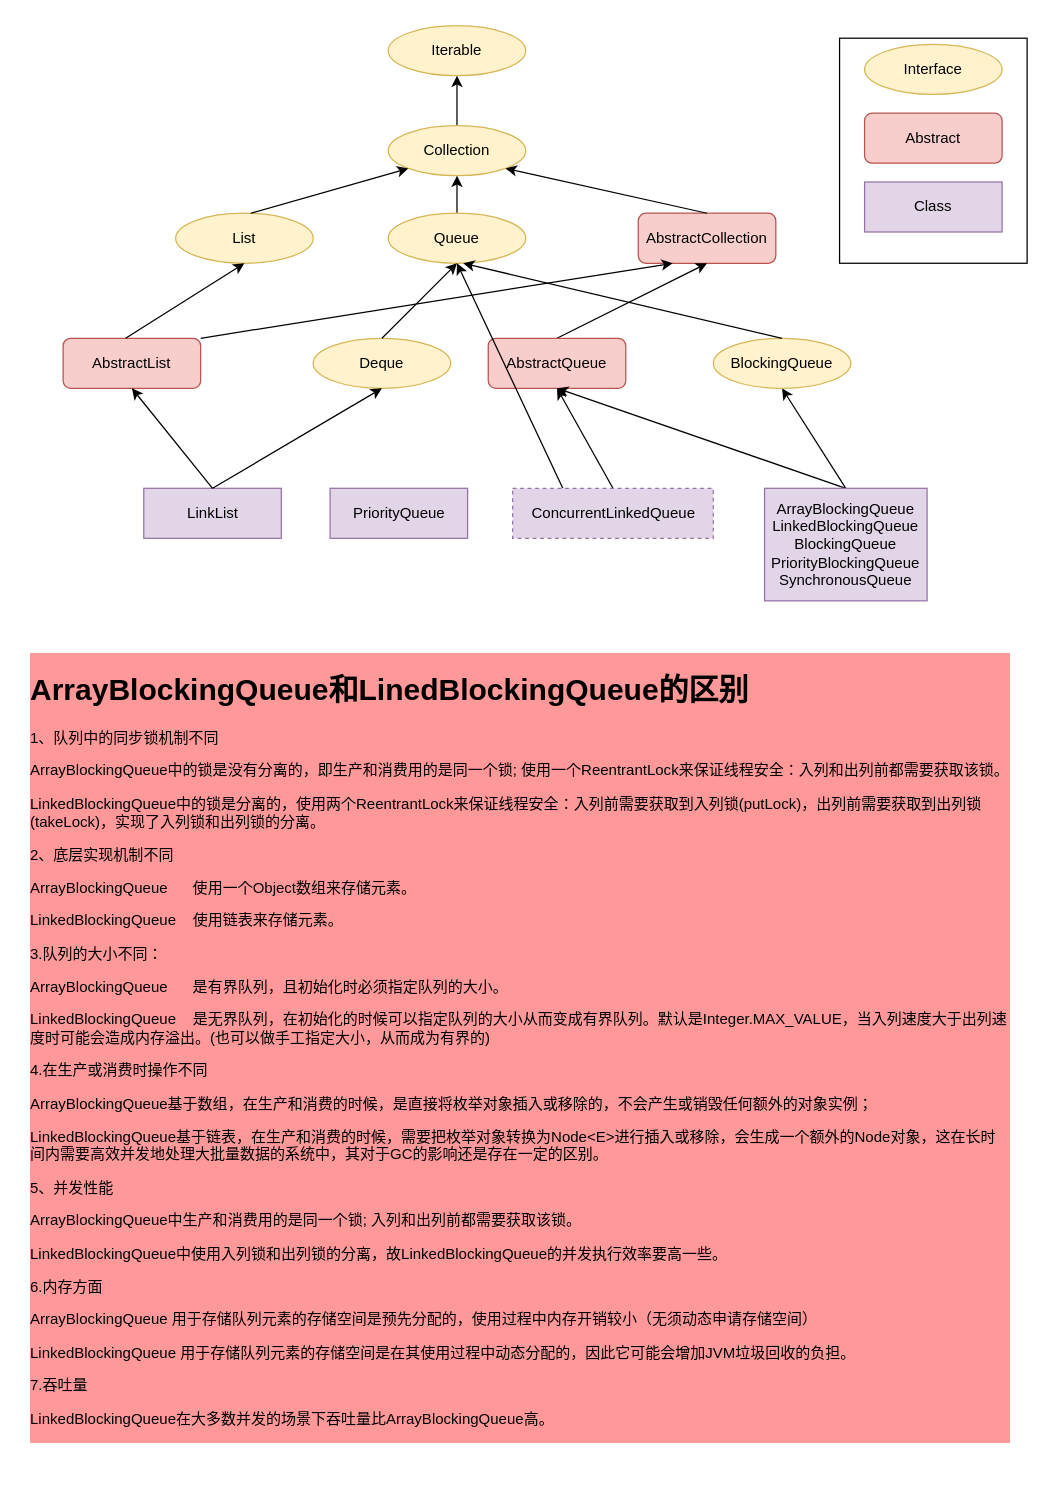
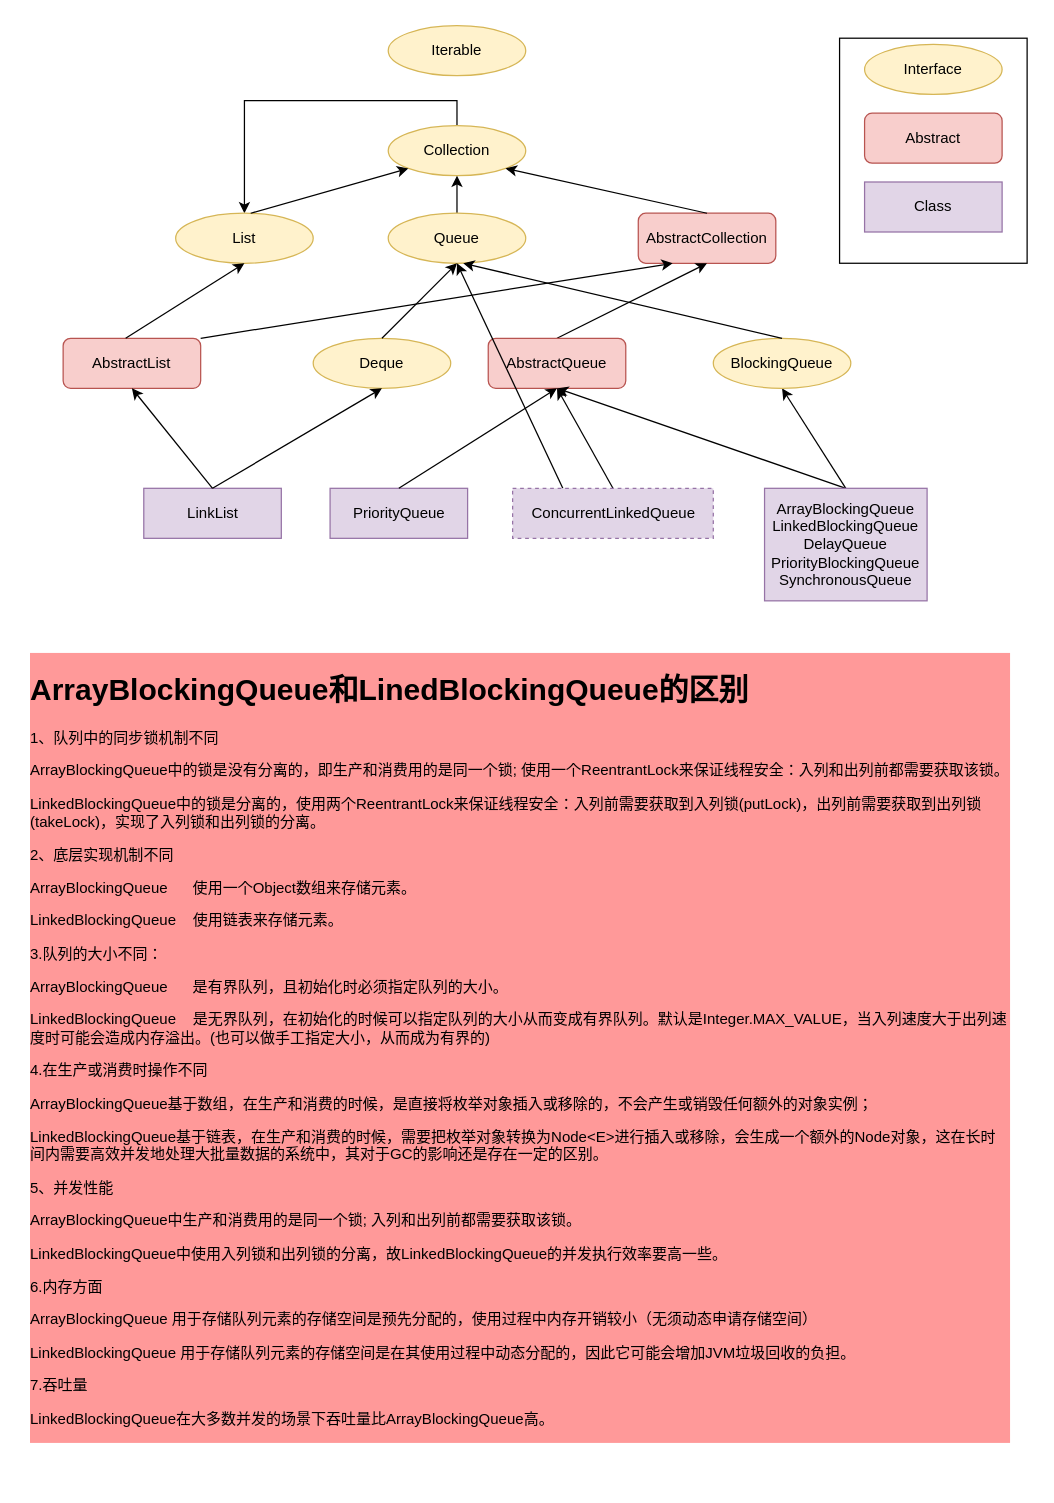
edge "Collection" -> "Iterable": now "Collection" -> "List"
edge "PriorityQueue" -> "AbstractQueue": added
node "ArrayBlockingQueue LinkedBlockingQueue BlockingQueue PriorityBlockingQueue SynchronousQueue": label "ArrayBlockingQueue LinkedBlockingQueue BlockingQueue PriorityBlockingQueue SynchronousQueue" -> "ArrayBlockingQueue LinkedBlockingQueue DelayQueue PriorityBlockingQueue SynchronousQueue"
